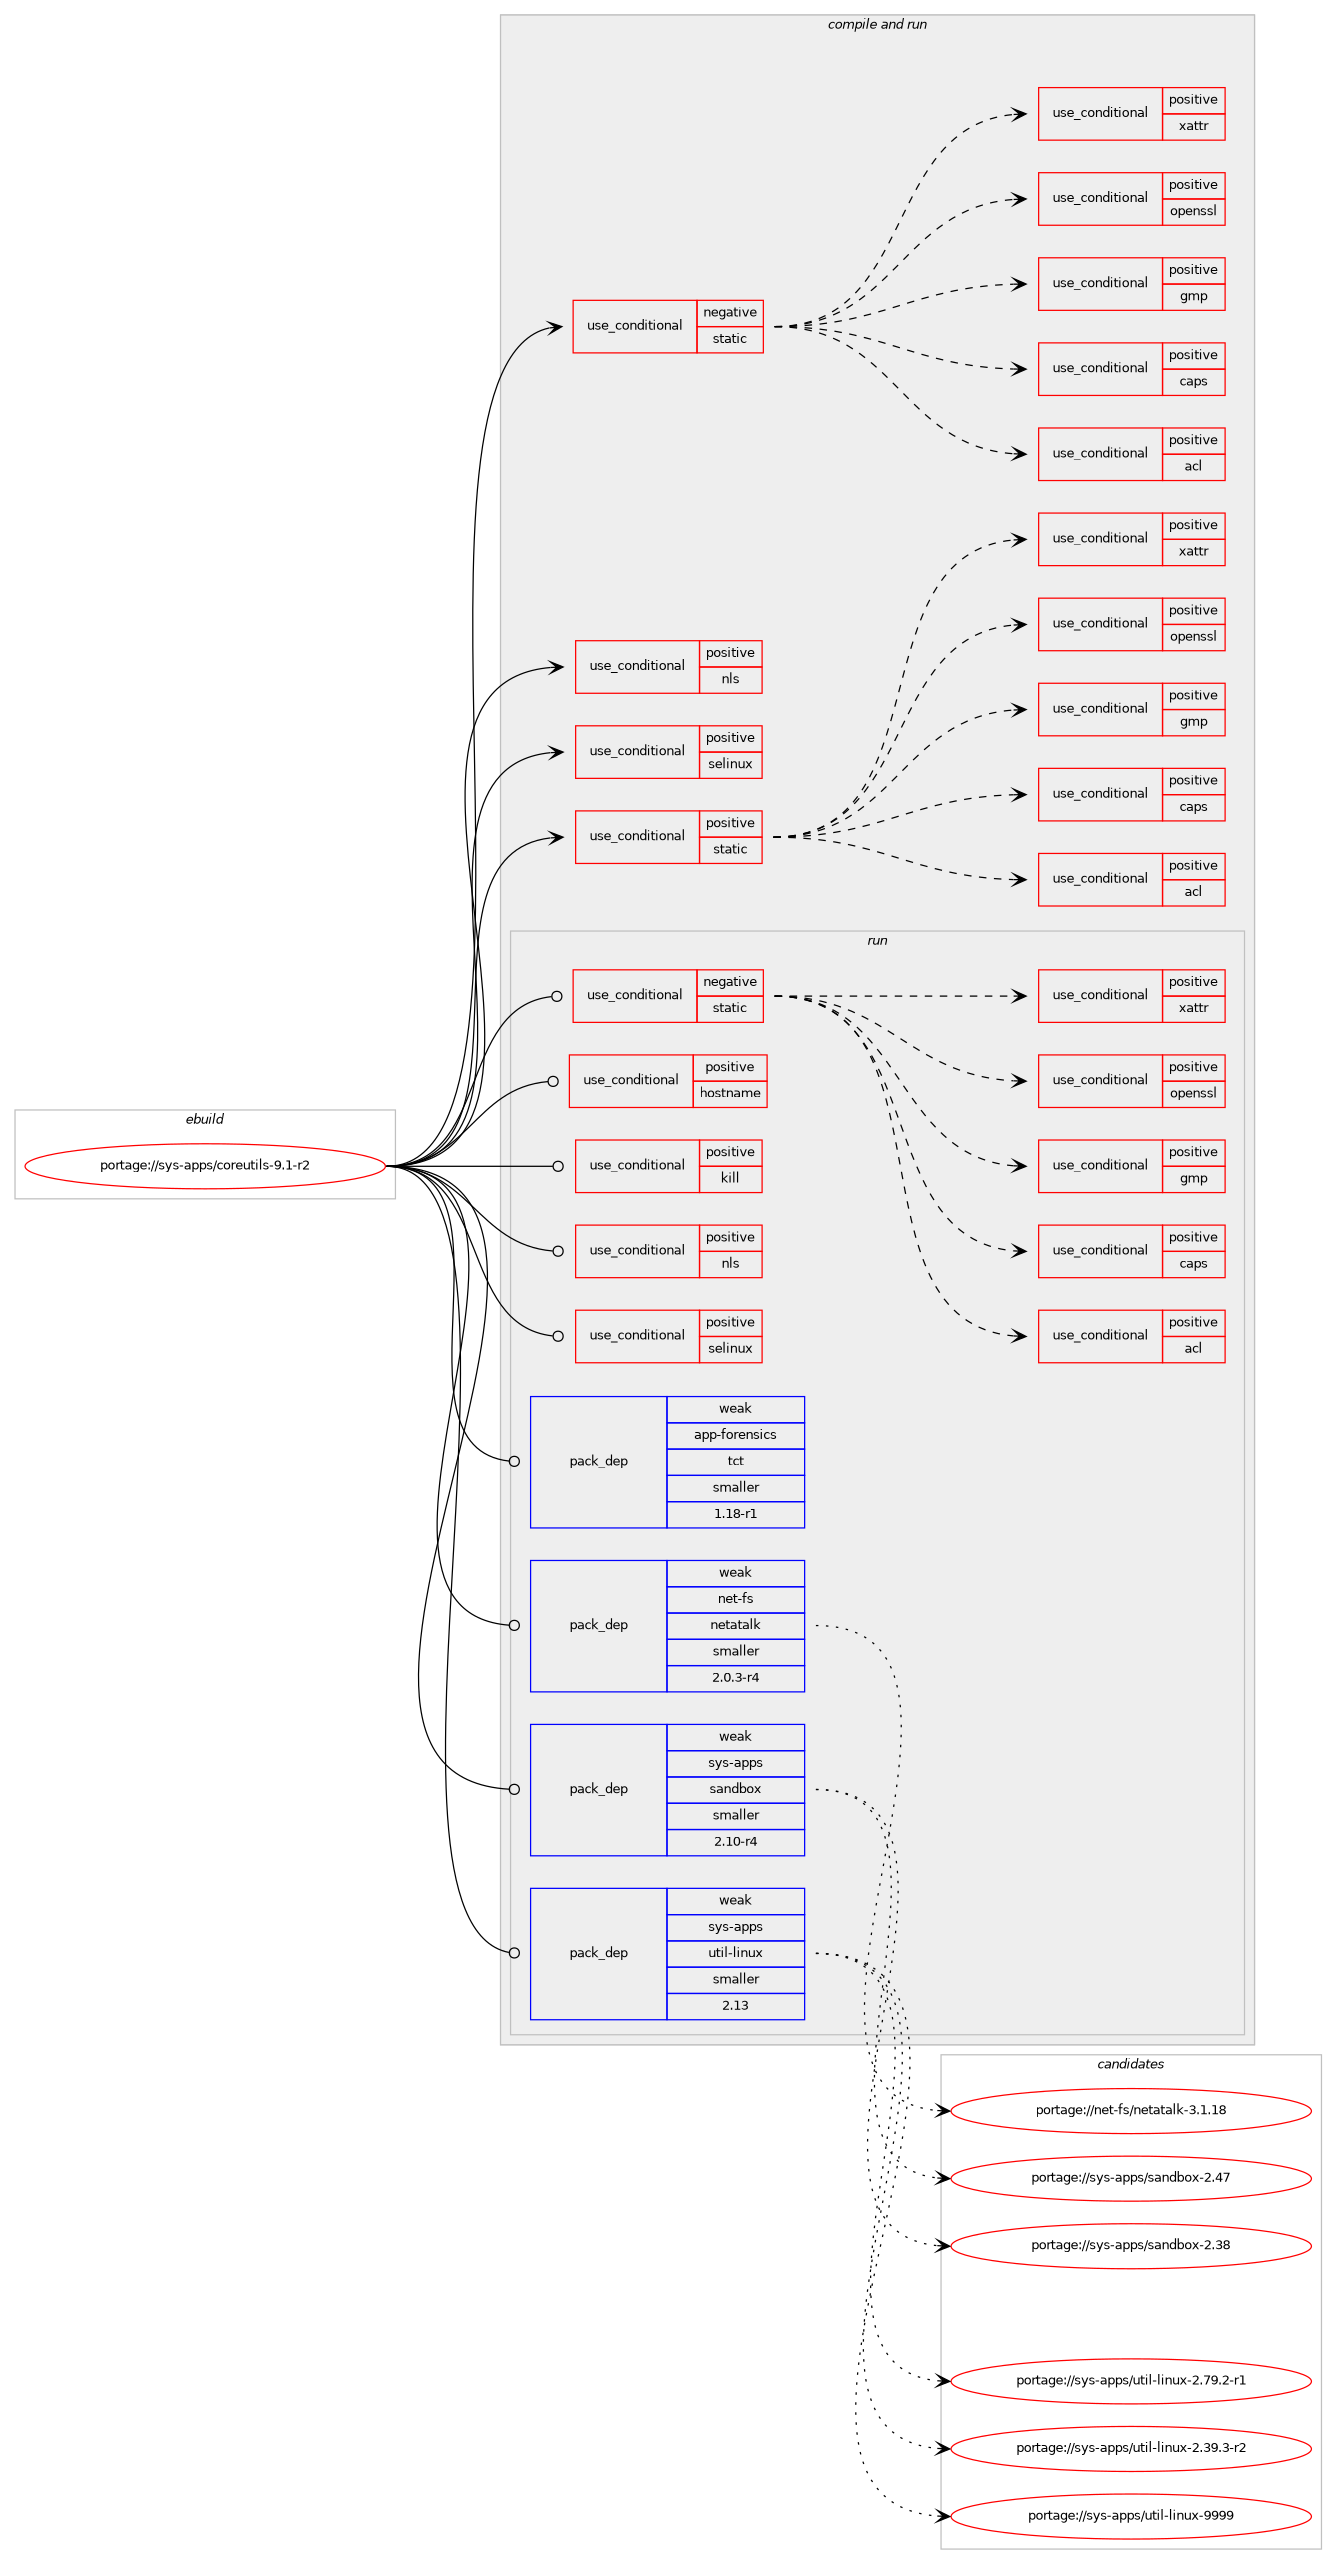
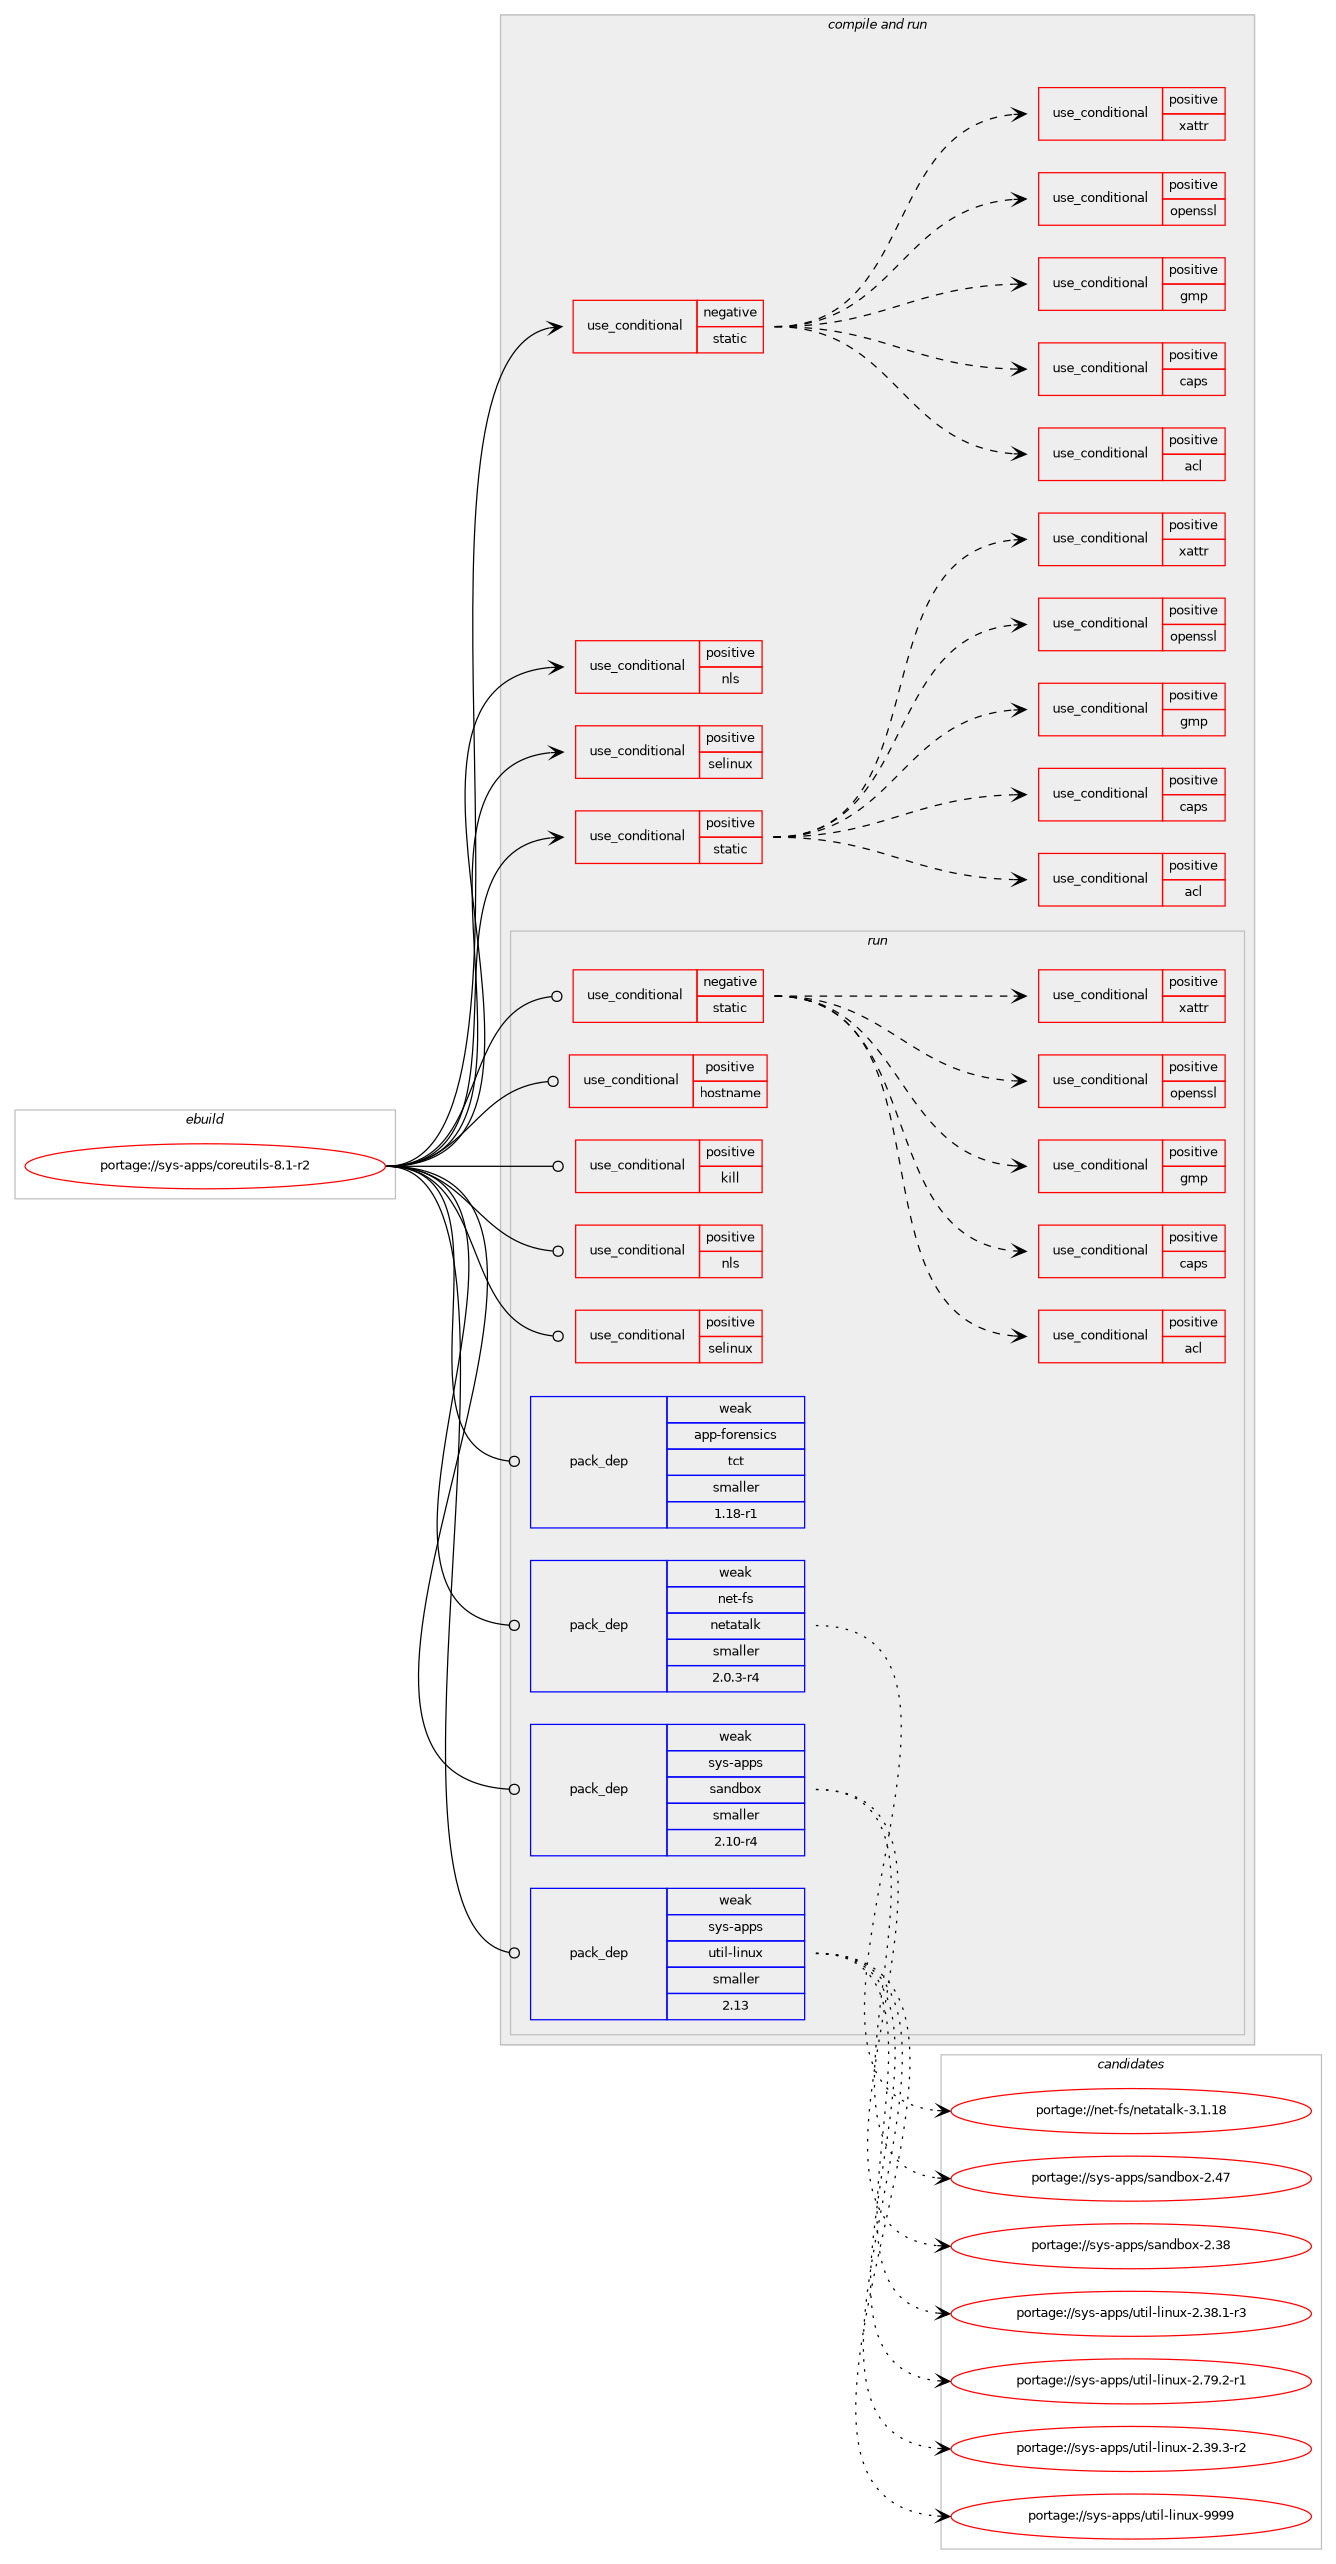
node "portage://sys-apps/coreutils-9.1-r2": label "portage://sys-apps/coreutils-9.1-r2" -> "portage://sys-apps/coreutils-8.1-r2"
node "portage://sys-apps/util-linux-2.38.1-r3": added
